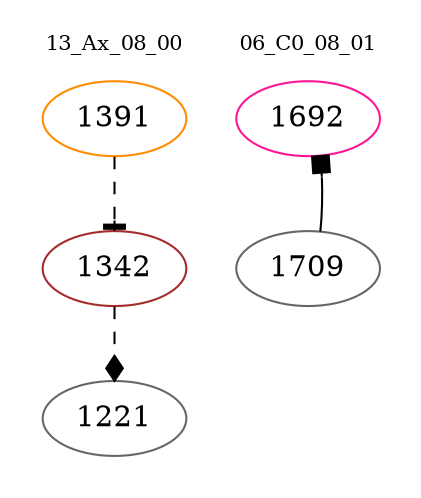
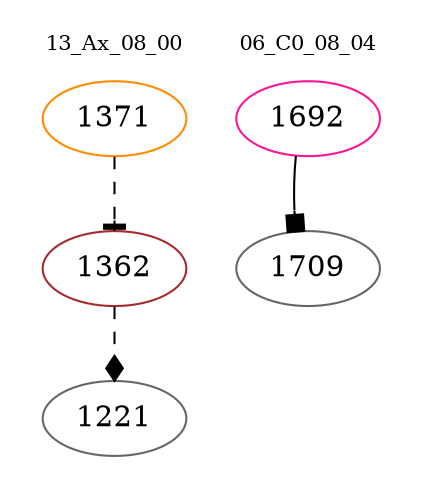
cluster "06_C0_08_01": label "06_C0_08_01" -> "06_C0_08_04"
node "1391": label "1391" -> "1371"
edge "1709" -> "1692": reversed
node "1342": label "1342" -> "1362"
